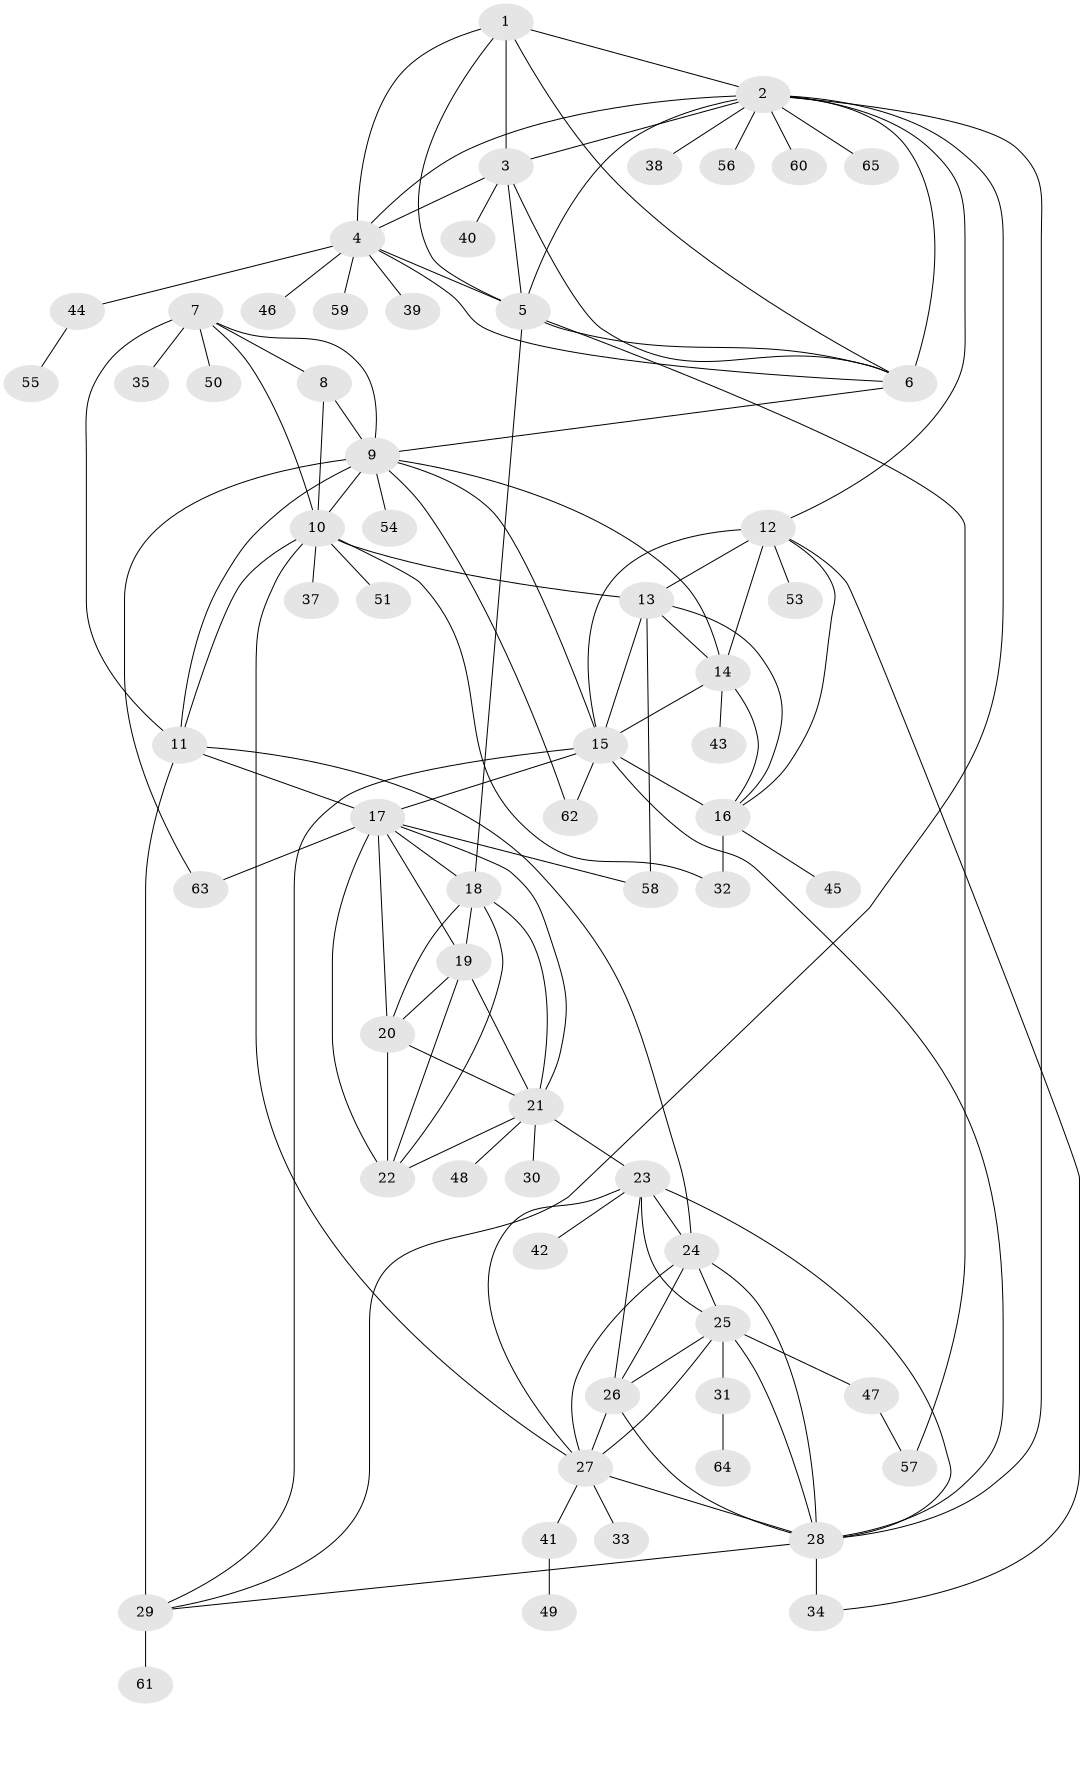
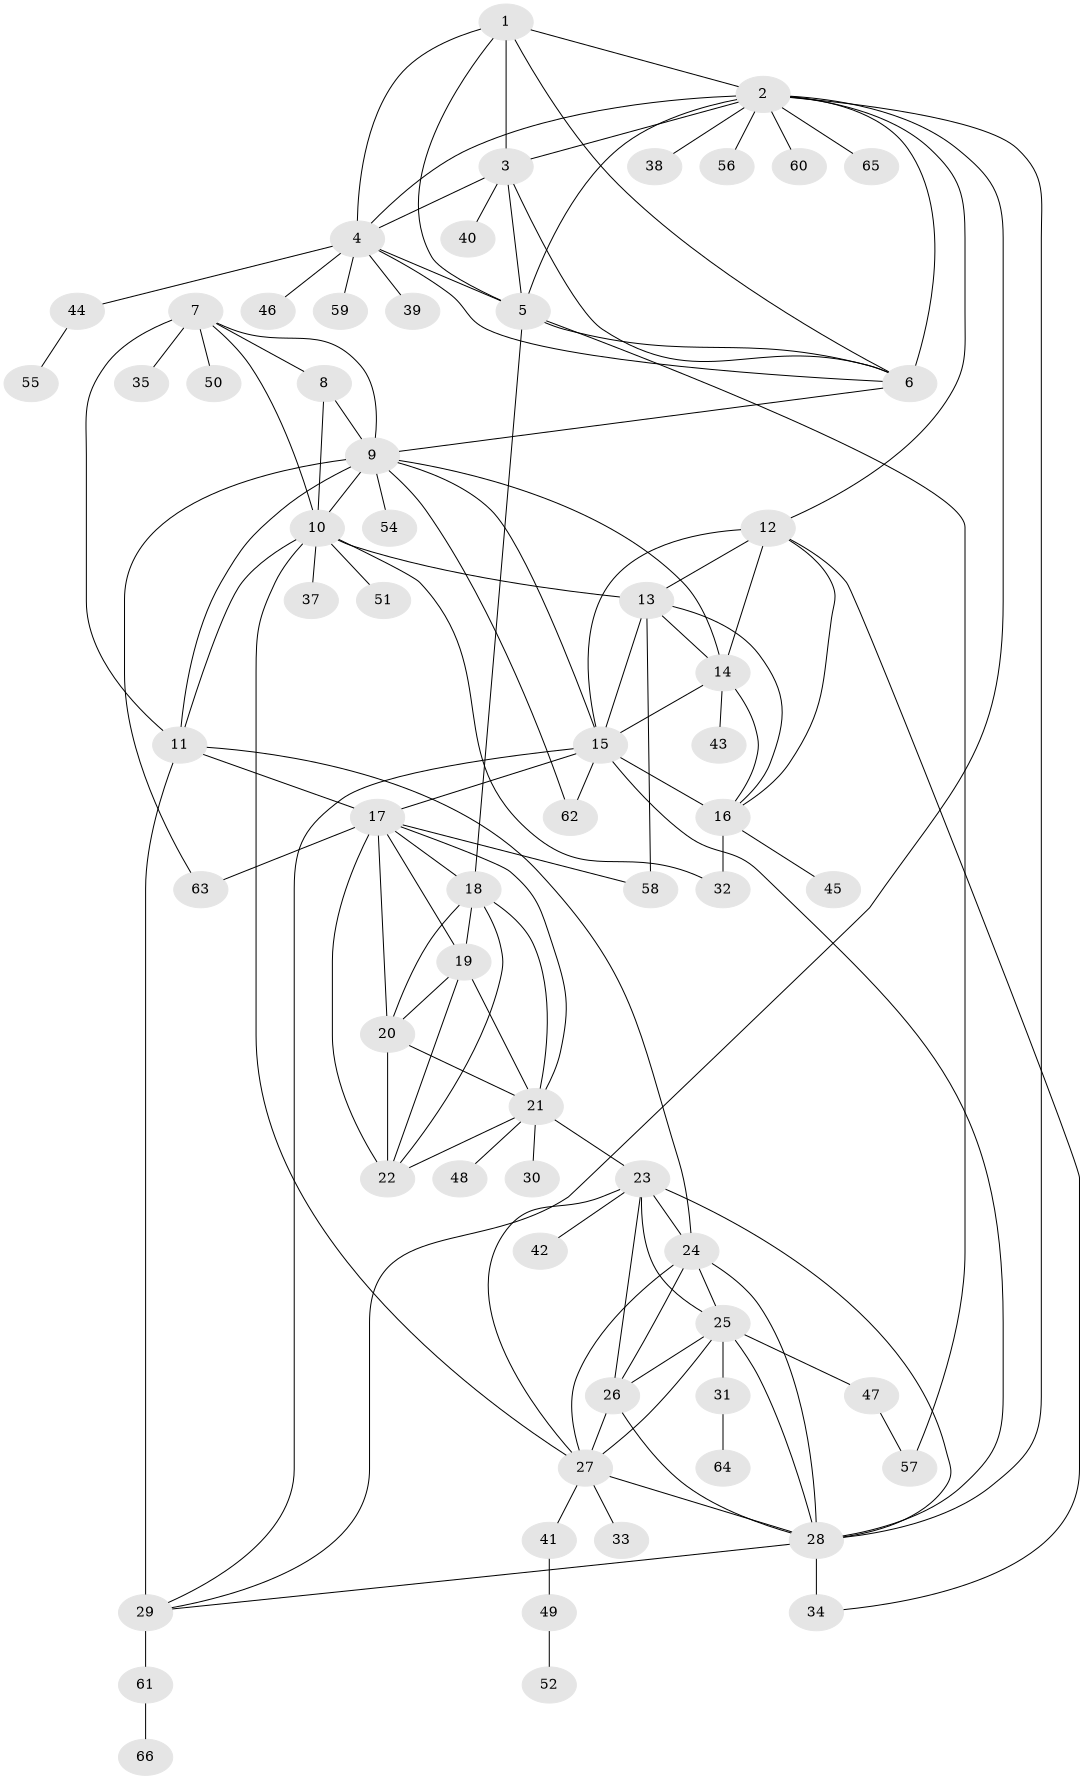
node "53": removed
node "52": added
node "66": added
